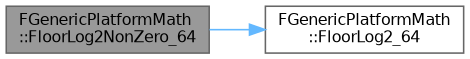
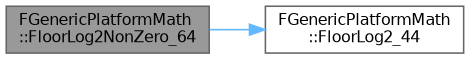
node "FGenericPlatformMath ::FloorLog2_64": label "FGenericPlatformMath ::FloorLog2_64" -> "FGenericPlatformMath ::FloorLog2_44"
